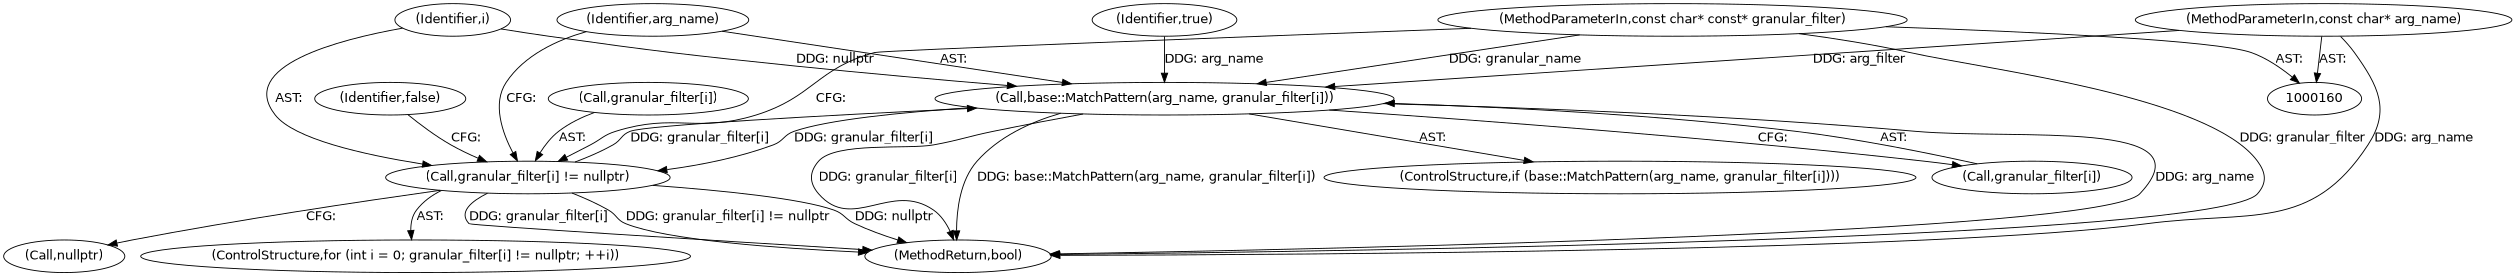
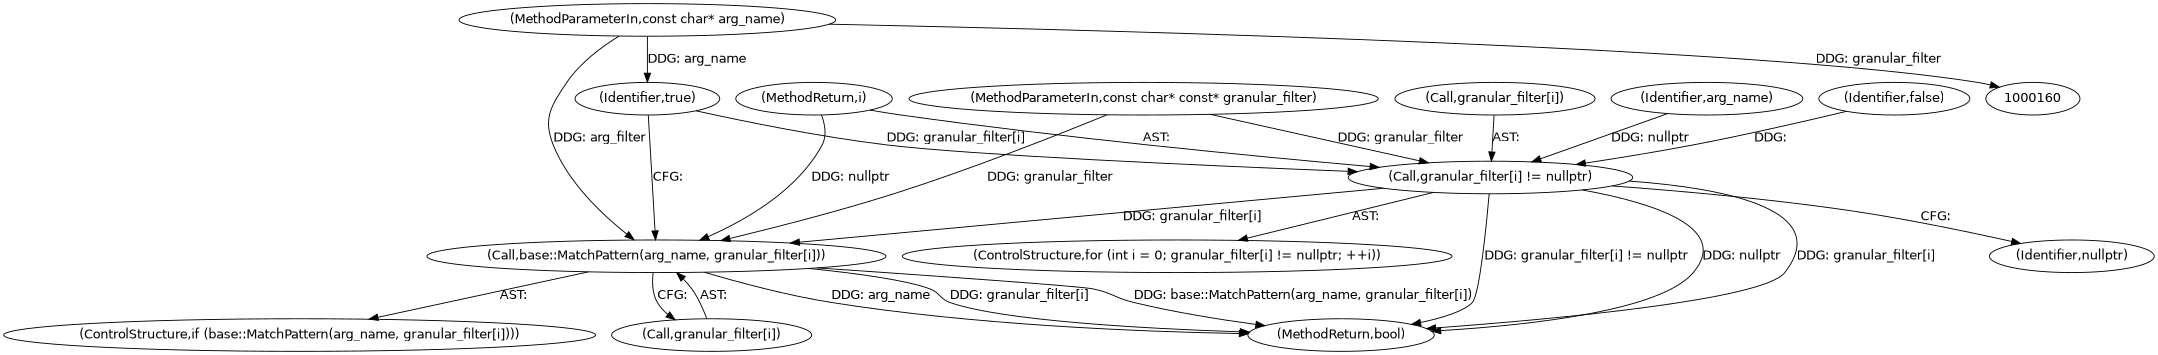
node "(Identifier,i)": label "(Identifier,i)" -> "(MethodReturn,i)"
edge "(MethodParameterIn,const char* const* granular_filter)" -> "1000160": removed, label "AST:"
edge "(Identifier,arg_name)" -> "(Call,base::MatchPattern(arg_name, granular_filter[i]))": removed, label "AST:"
edge "(Identifier,true)" -> "(Call,base::MatchPattern(arg_name, granular_filter[i]))": label "DDG: arg_name" -> "CFG: "
edge "(MethodParameterIn,const char* const* granular_filter)" -> "(Call,base::MatchPattern(arg_name, granular_filter[i]))": label "DDG: granular_name" -> "DDG: granular_filter"
edge "(MethodParameterIn,const char* arg_name)" -> "1000160": label "AST: " -> "DDG: granular_filter"
edge "(Identifier,arg_name)" -> "(Call,granular_filter[i] != nullptr)": label "CFG: " -> "DDG: nullptr"
edge "(MethodParameterIn,const char* const* granular_filter)" -> "(Call,granular_filter[i] != nullptr)": label "CFG: " -> "DDG: granular_filter"
edge "(Call,base::MatchPattern(arg_name, granular_filter[i]))" -> "(Call,granular_filter[i] != nullptr)": now "(Identifier,true)" -> "(Call,granular_filter[i] != nullptr)"
edge "(Identifier,false)" -> "(Call,granular_filter[i] != nullptr)": label "CFG: " -> "DDG: "
edge "(MethodParameterIn,const char* const* granular_filter)" -> "(MethodReturn,bool)": removed, label "DDG: granular_filter"
edge "(MethodParameterIn,const char* arg_name)" -> "(MethodReturn,bool)": now "(MethodParameterIn,const char* arg_name)" -> "(Identifier,true)"
node "(Call,nullptr)": label "(Call,nullptr)" -> "(Identifier,nullptr)"
